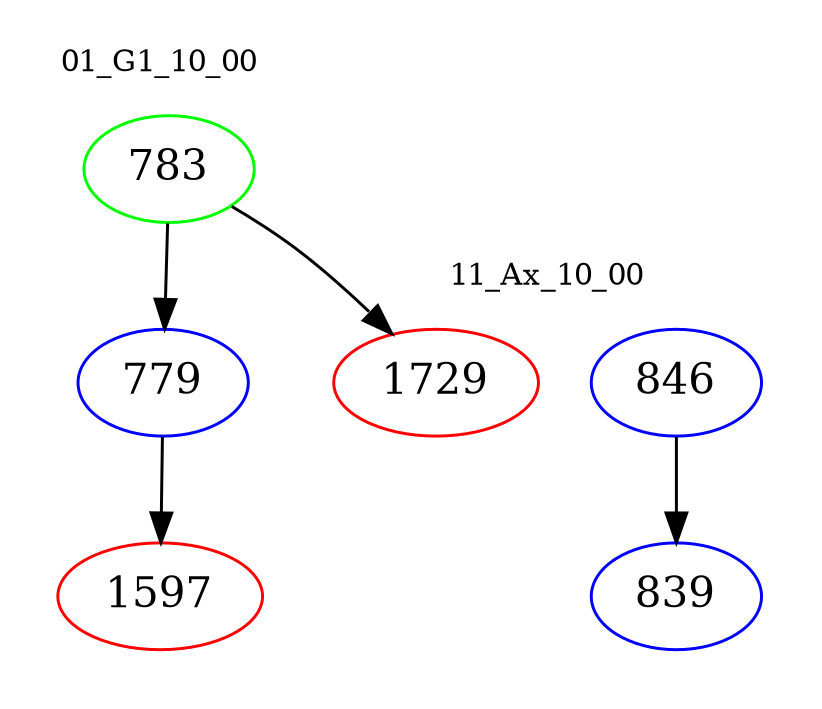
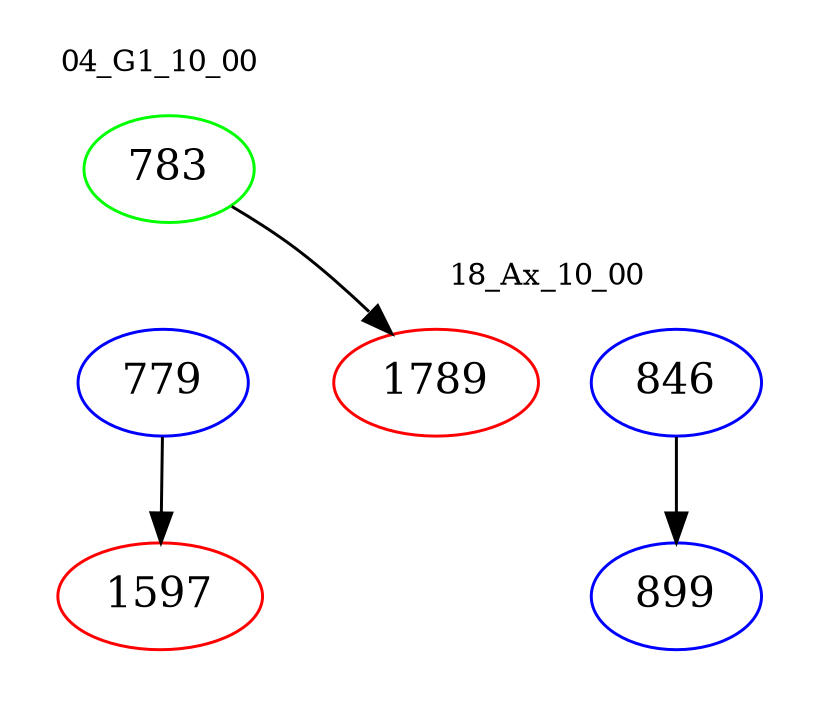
cluster "01_G1_10_00": label "01_G1_10_00" -> "04_G1_10_00"
edge "783" -> "779": removed
cluster "11_Ax_10_00": label "11_Ax_10_00" -> "18_Ax_10_00"
node "1729": label "1729" -> "1789"
node "839": label "839" -> "899"
